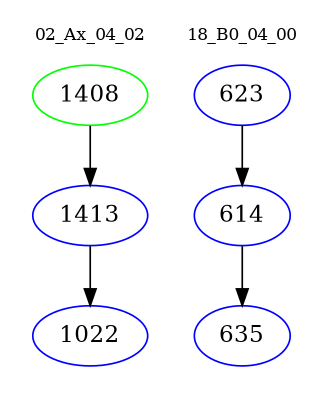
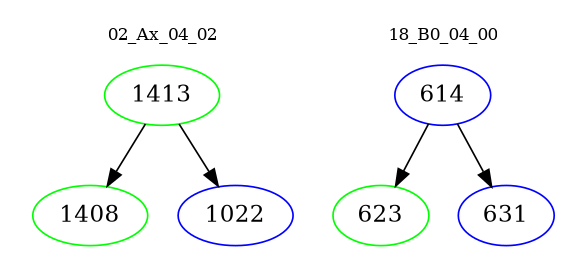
node "623": color blue -> green
edge "1408" -> "1413": reversed
edge "623" -> "614": reversed
node "1413": color blue -> green
node "635": label "635" -> "631"
